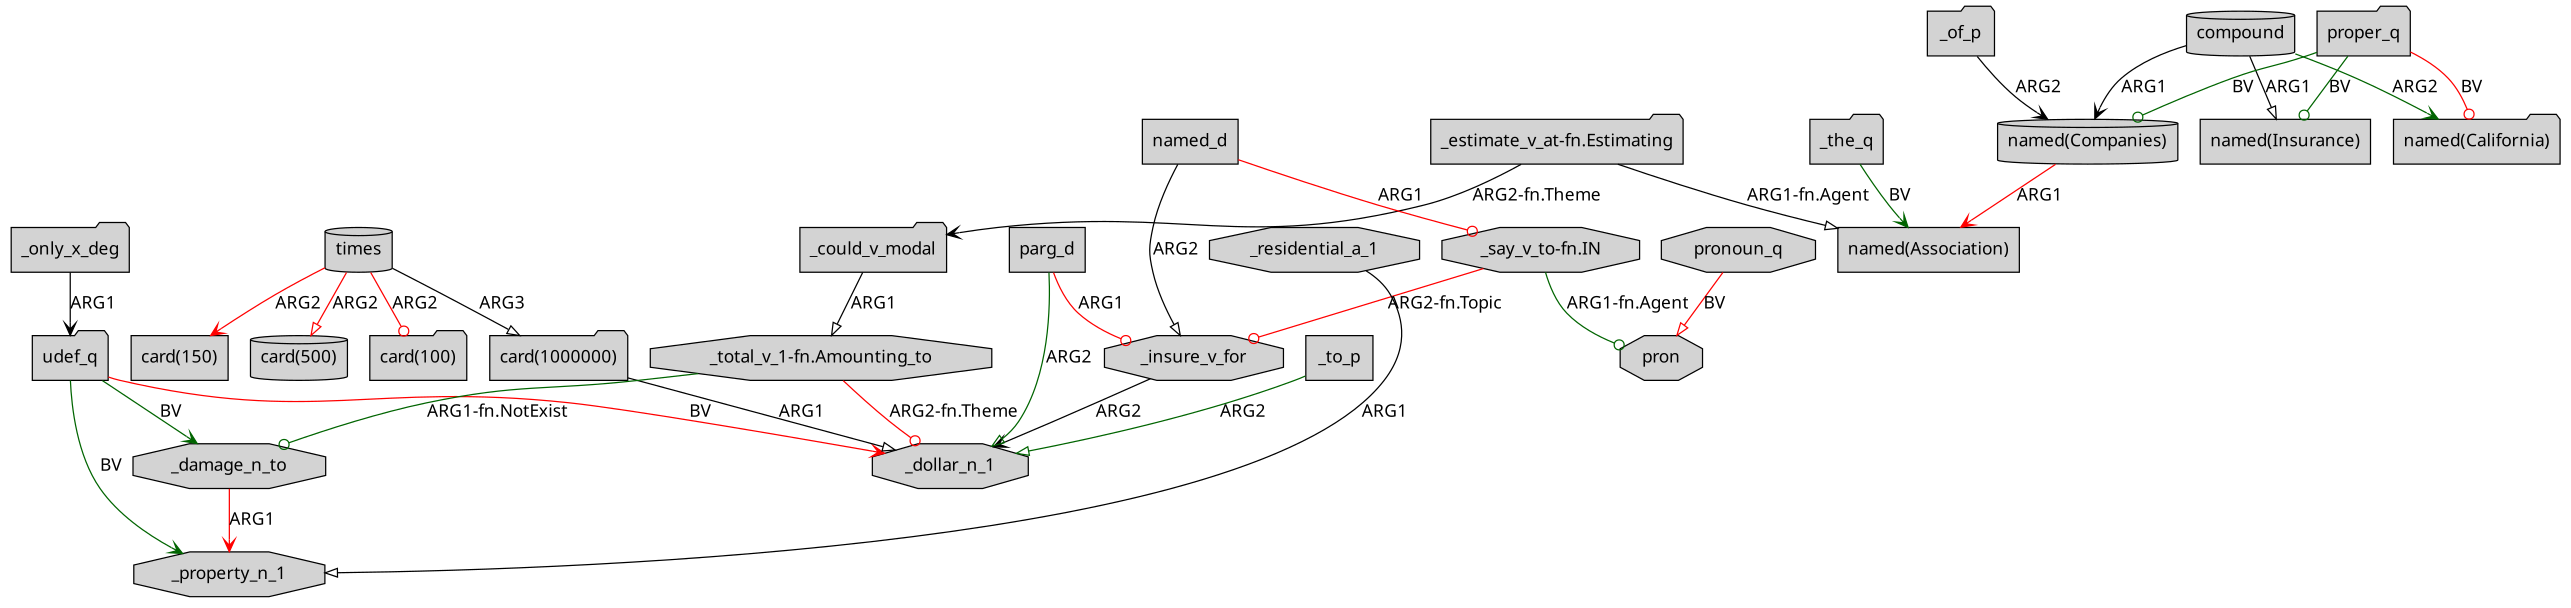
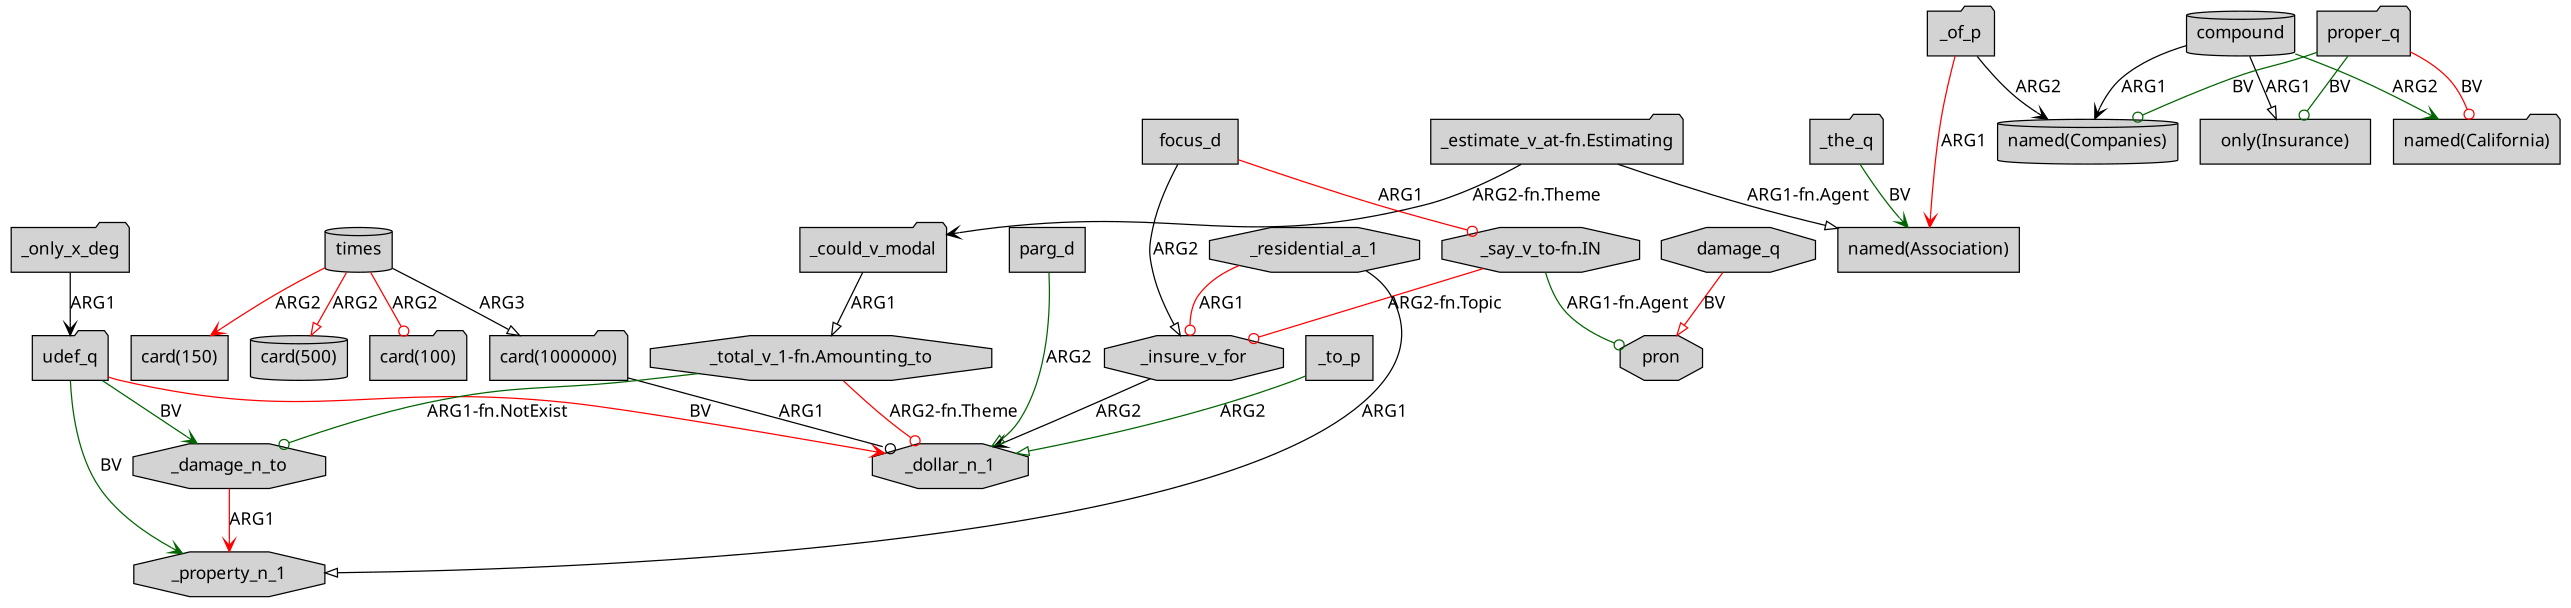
node "named_d": label "named_d" -> "focus_d"
node "named(Insurance)": label "named(Insurance)" -> "only(Insurance)"
edge "named(Companies)" -> "named(Association)": now "_of_p" -> "named(Association)"
node "pronoun_q": label "pronoun_q" -> "damage_q"
edge "parg_d" -> "_insure_v_for": now "_residential_a_1" -> "_insure_v_for"
edge "card(1000000)" -> "_dollar_n_1": arrowhead onormal -> odot
